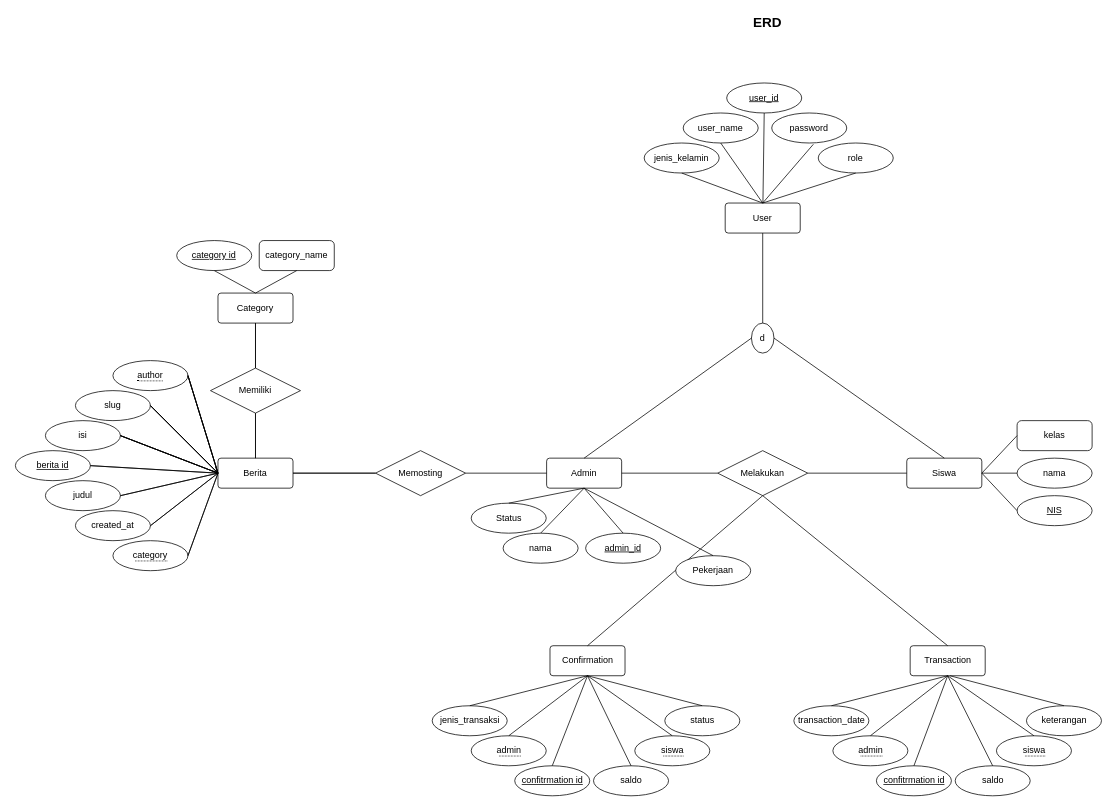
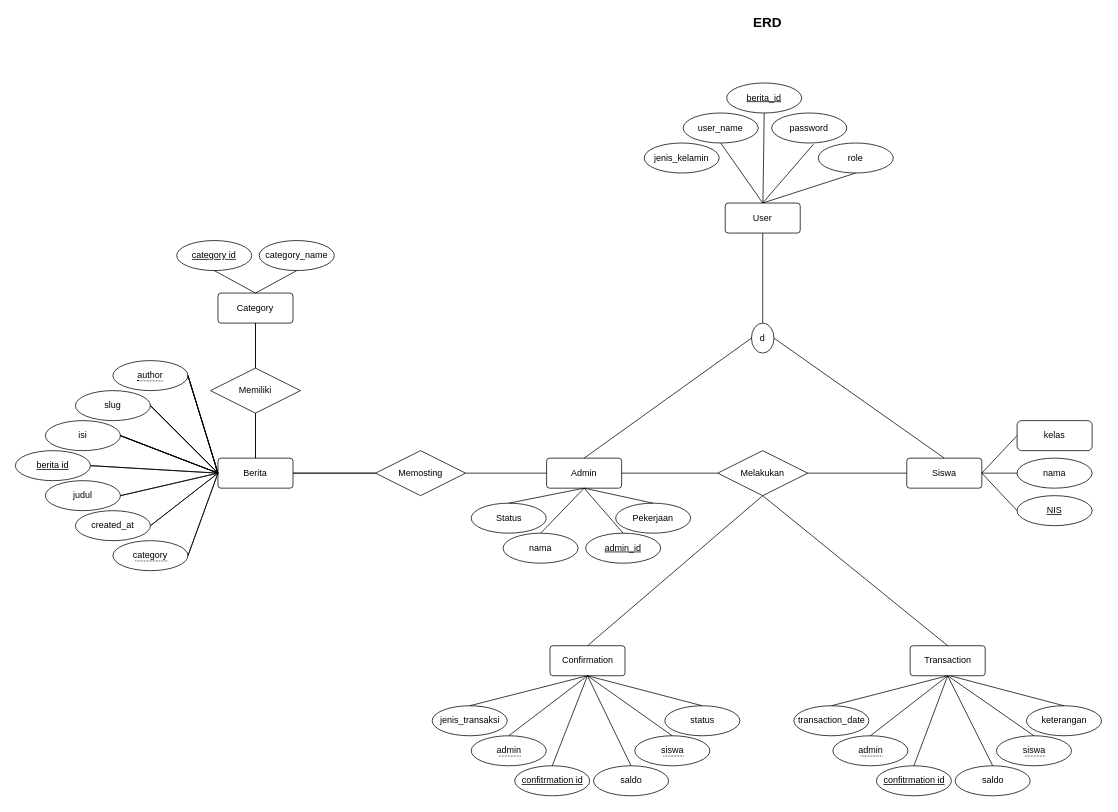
node "user_id": label "user_id" -> "berita_id"
edge "jenis_kelamin" -- "User": removed
node "category_name": shape rounded rectangle -> ellipse
node "Pekerjaan": moved (713, 570) -> (653, 518)
